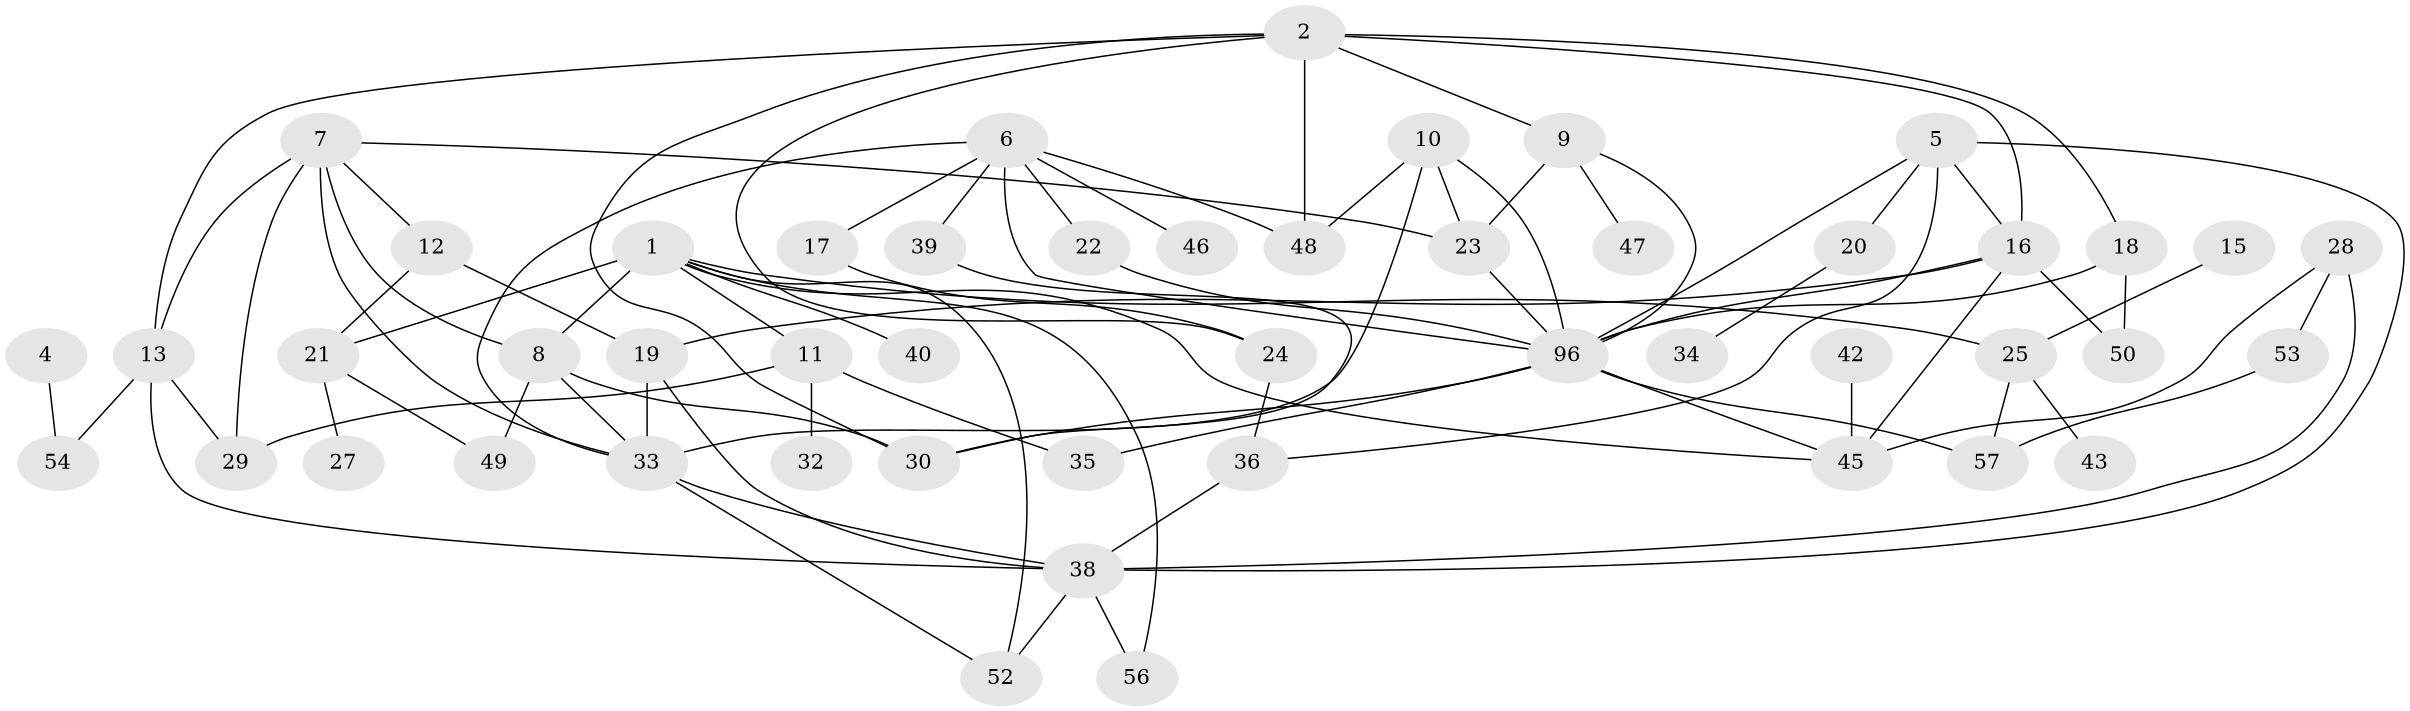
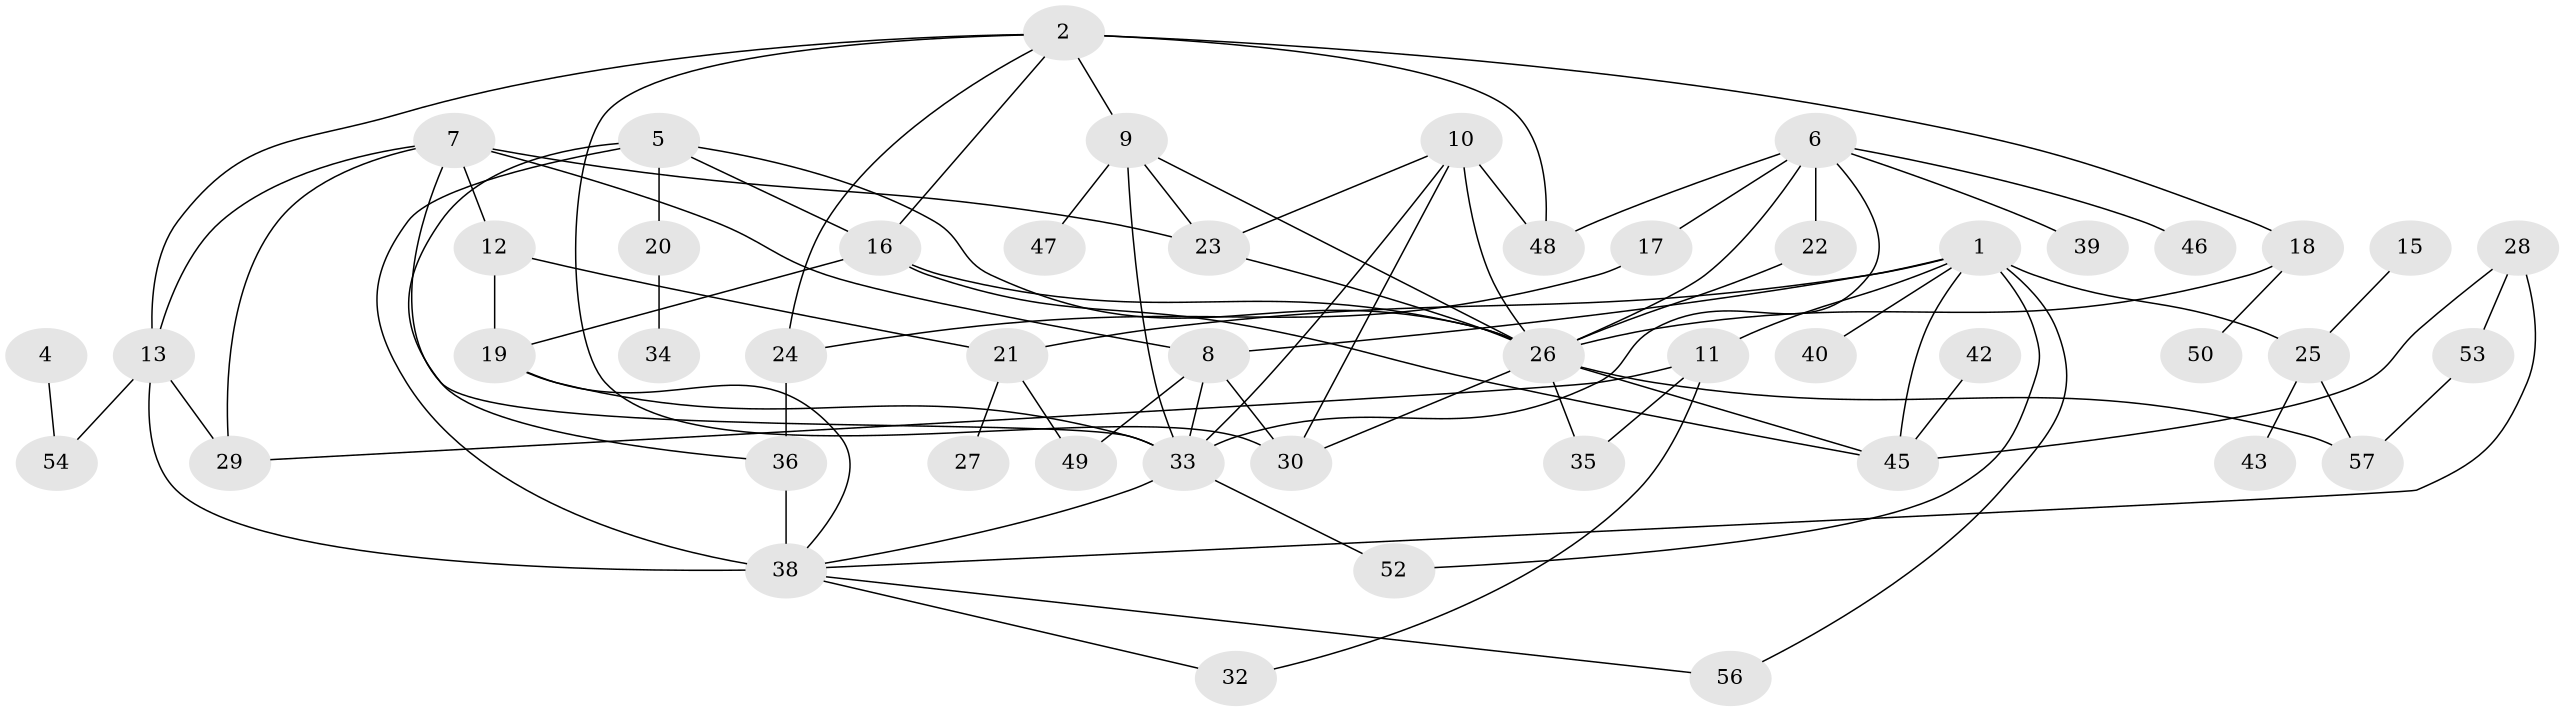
edge "9" -- "33": added
edge "16" -- "50": removed
edge "39" -- "30": now "10" -- "30"
node "96": label "96" -> "26"
edge "38" -- "52": now "38" -- "32"
